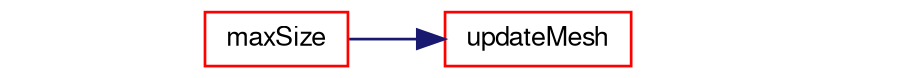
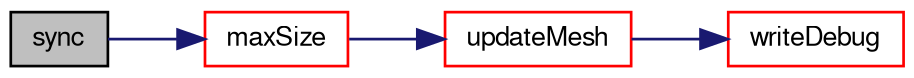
node "sync": added
node "writeDebug": added
